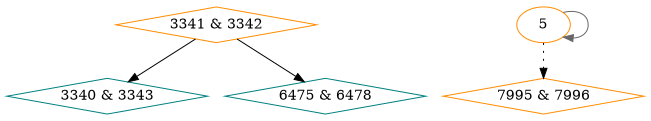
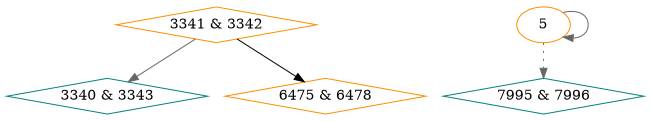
edge "5" -> "7995 & 7996": color black -> gray40
edge "3341 & 3342" -> "3340 & 3343": color black -> gray40
node "6475 & 6478": color teal -> darkorange
node "7995 & 7996": color darkorange -> teal
